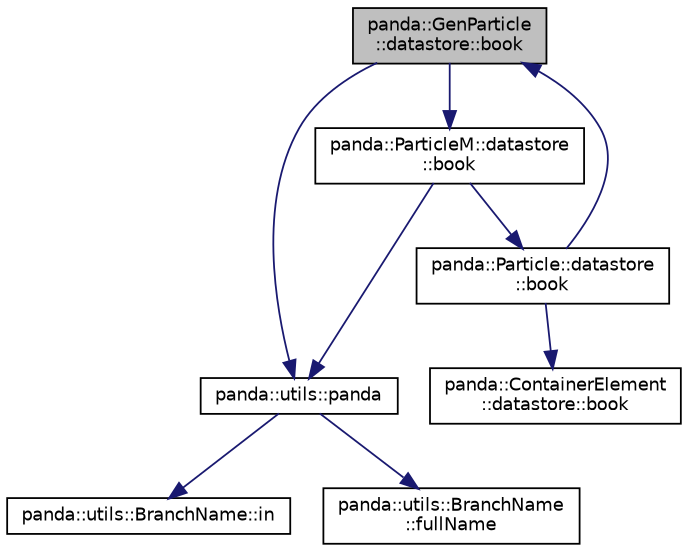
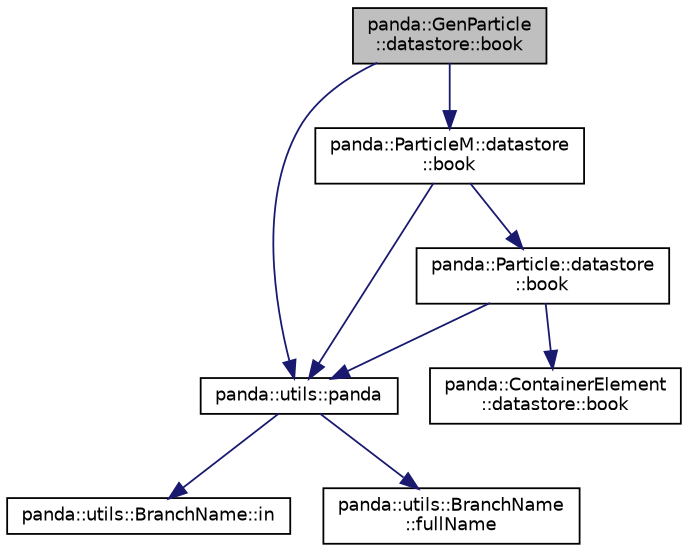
edge "panda::Particle::datastore ::book" -> "panda::GenParticle ::datastore::book": now "panda::Particle::datastore ::book" -> "panda::utils::panda"
